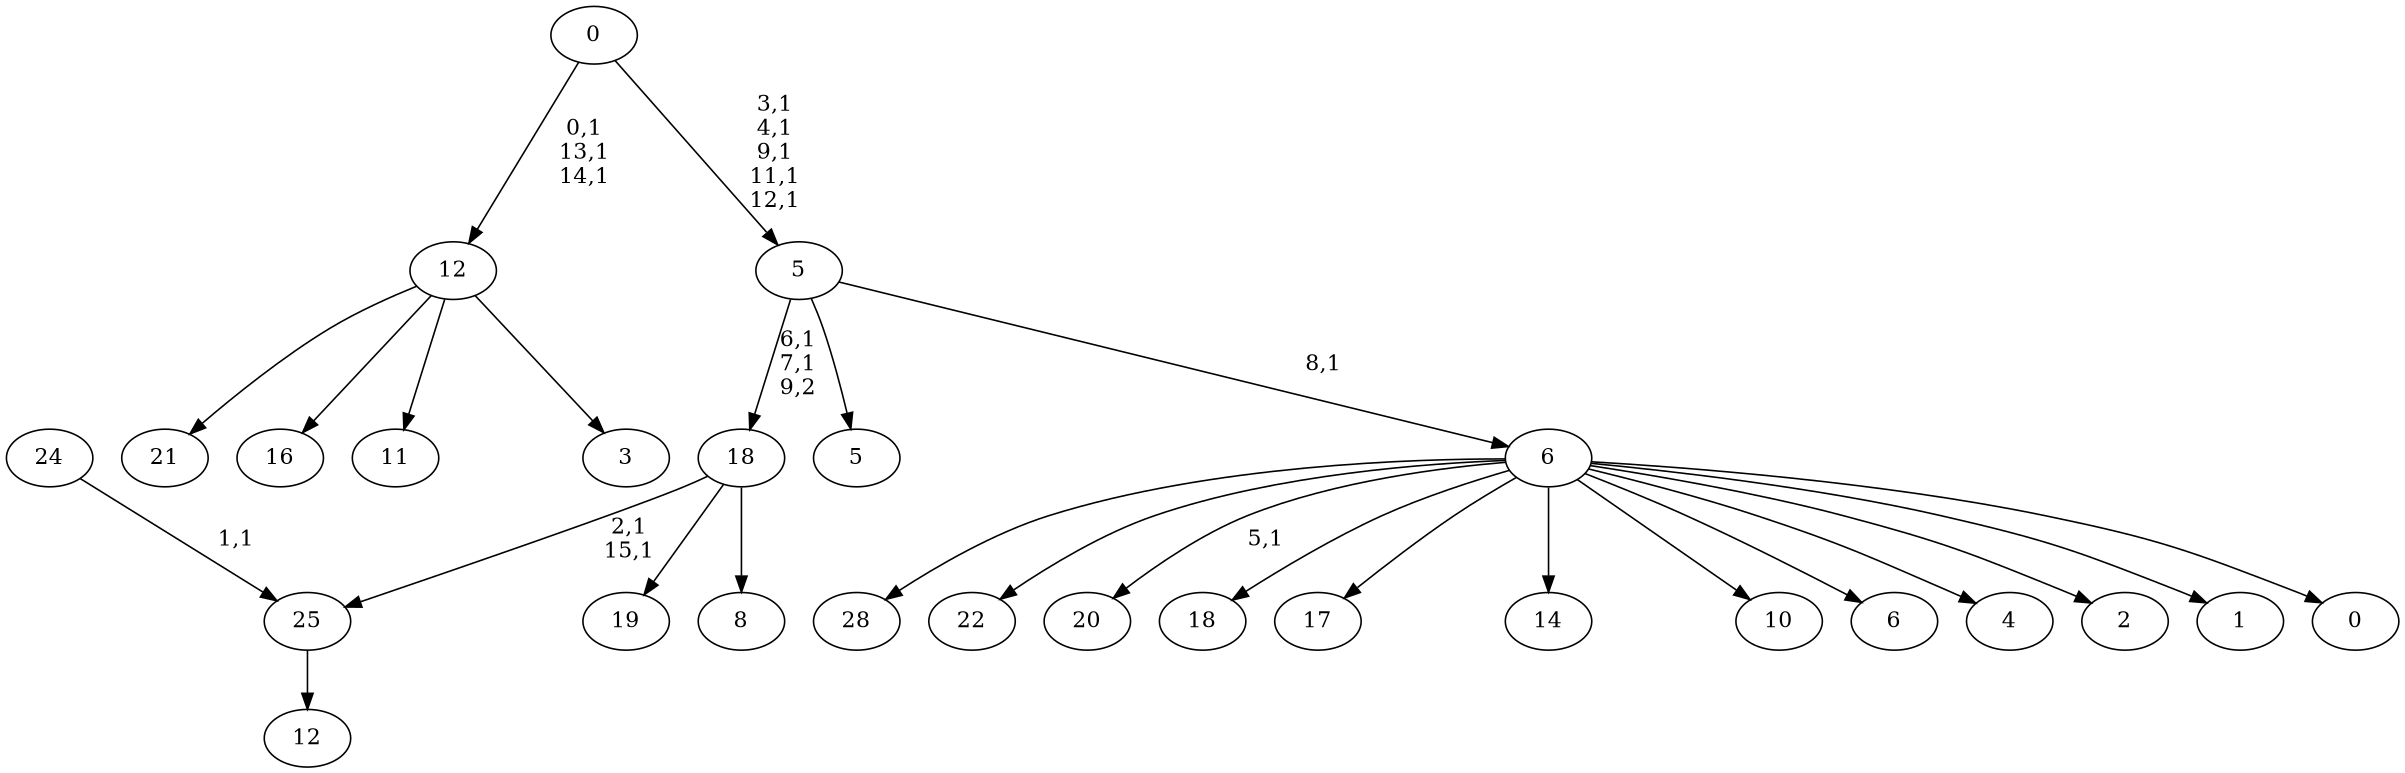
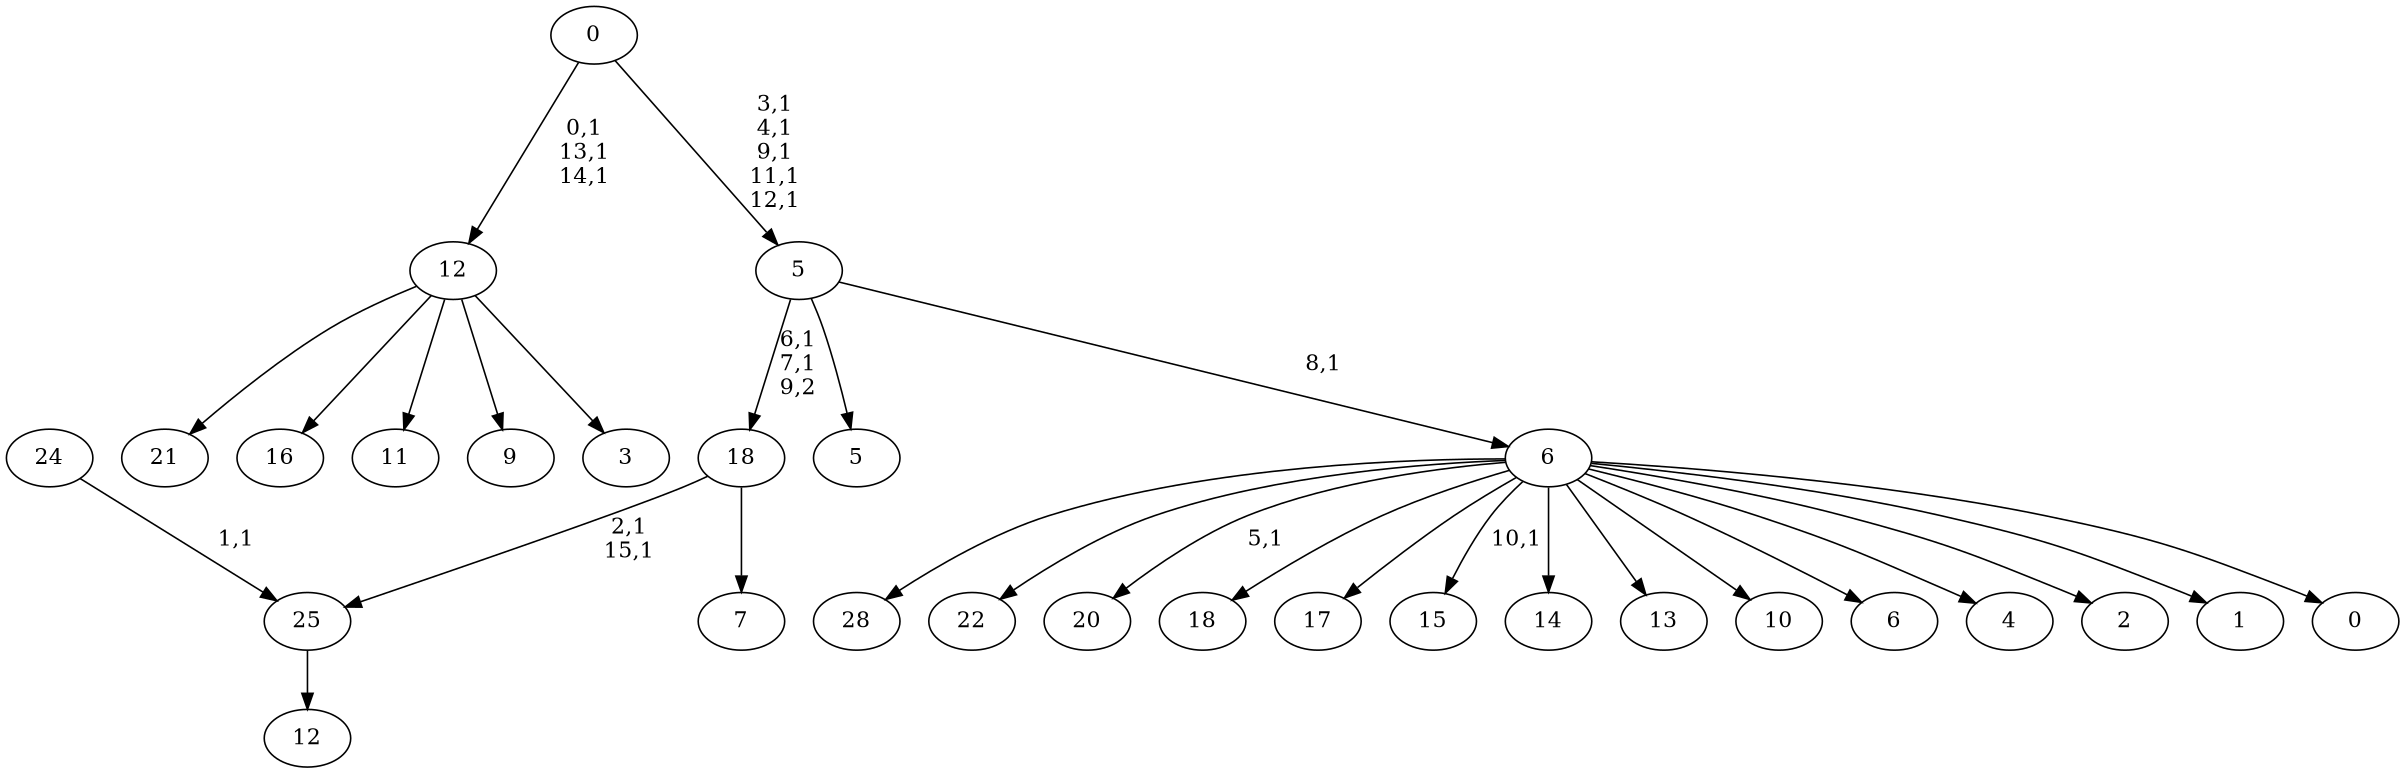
node "9": added
node "19": removed
node "8": label "8" -> "7"
node "15": added
node "13": added
